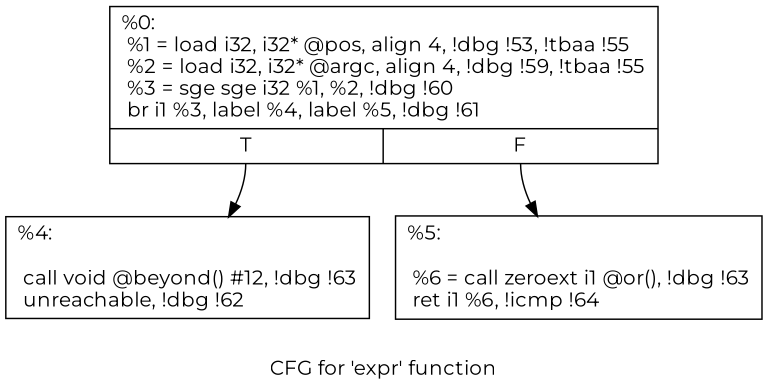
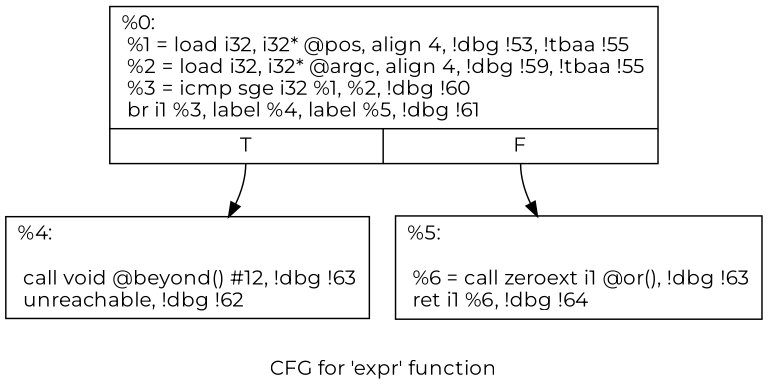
node "%0:": text "%3 = sge sge i32 %1, %2, !dbg !60" -> "%3 = icmp sge i32 %1, %2, !dbg !60"
node "%5:": text "ret i1 %6, !icmp !64" -> "ret i1 %6, !dbg !64"
